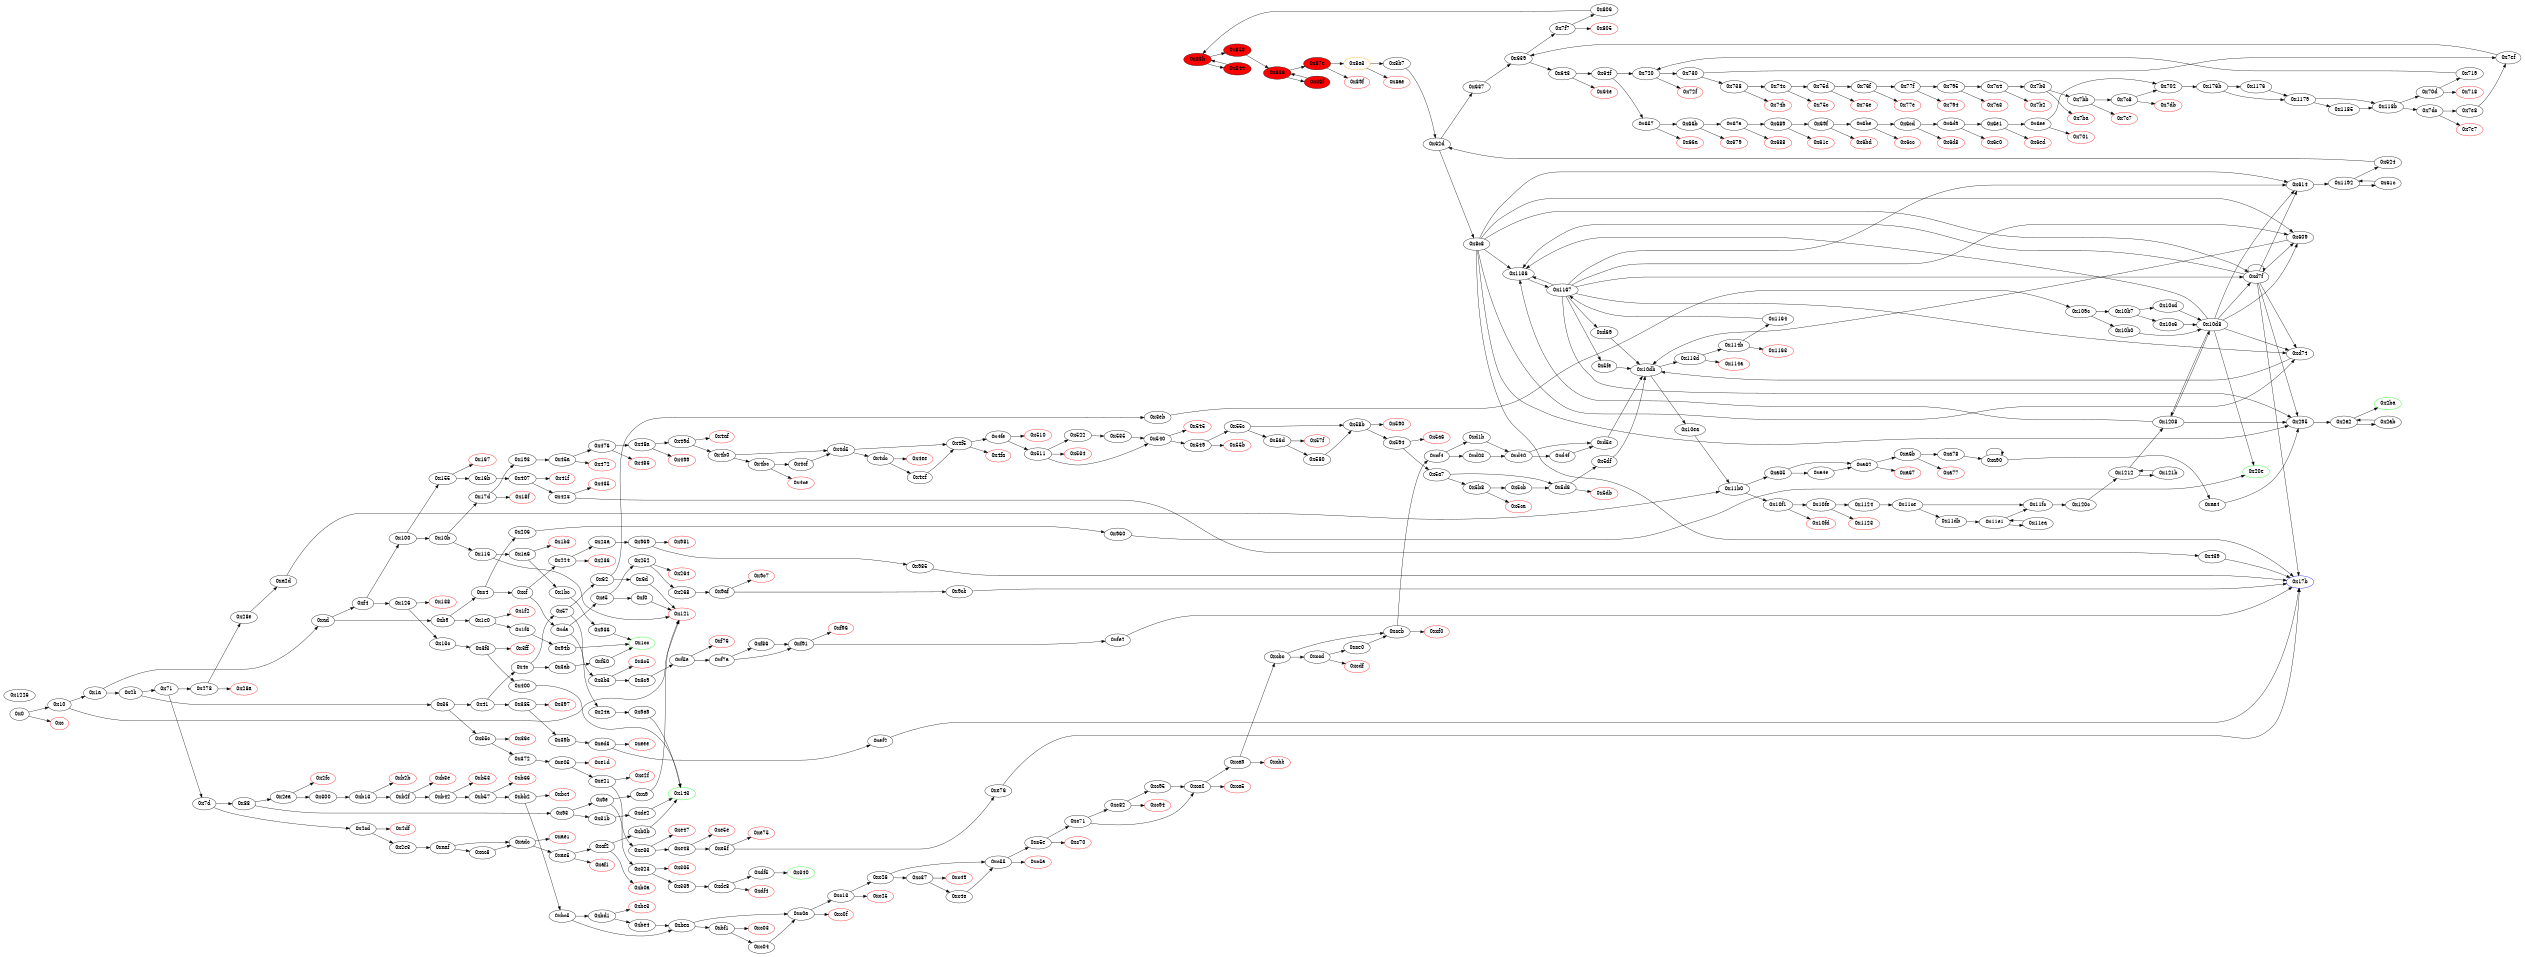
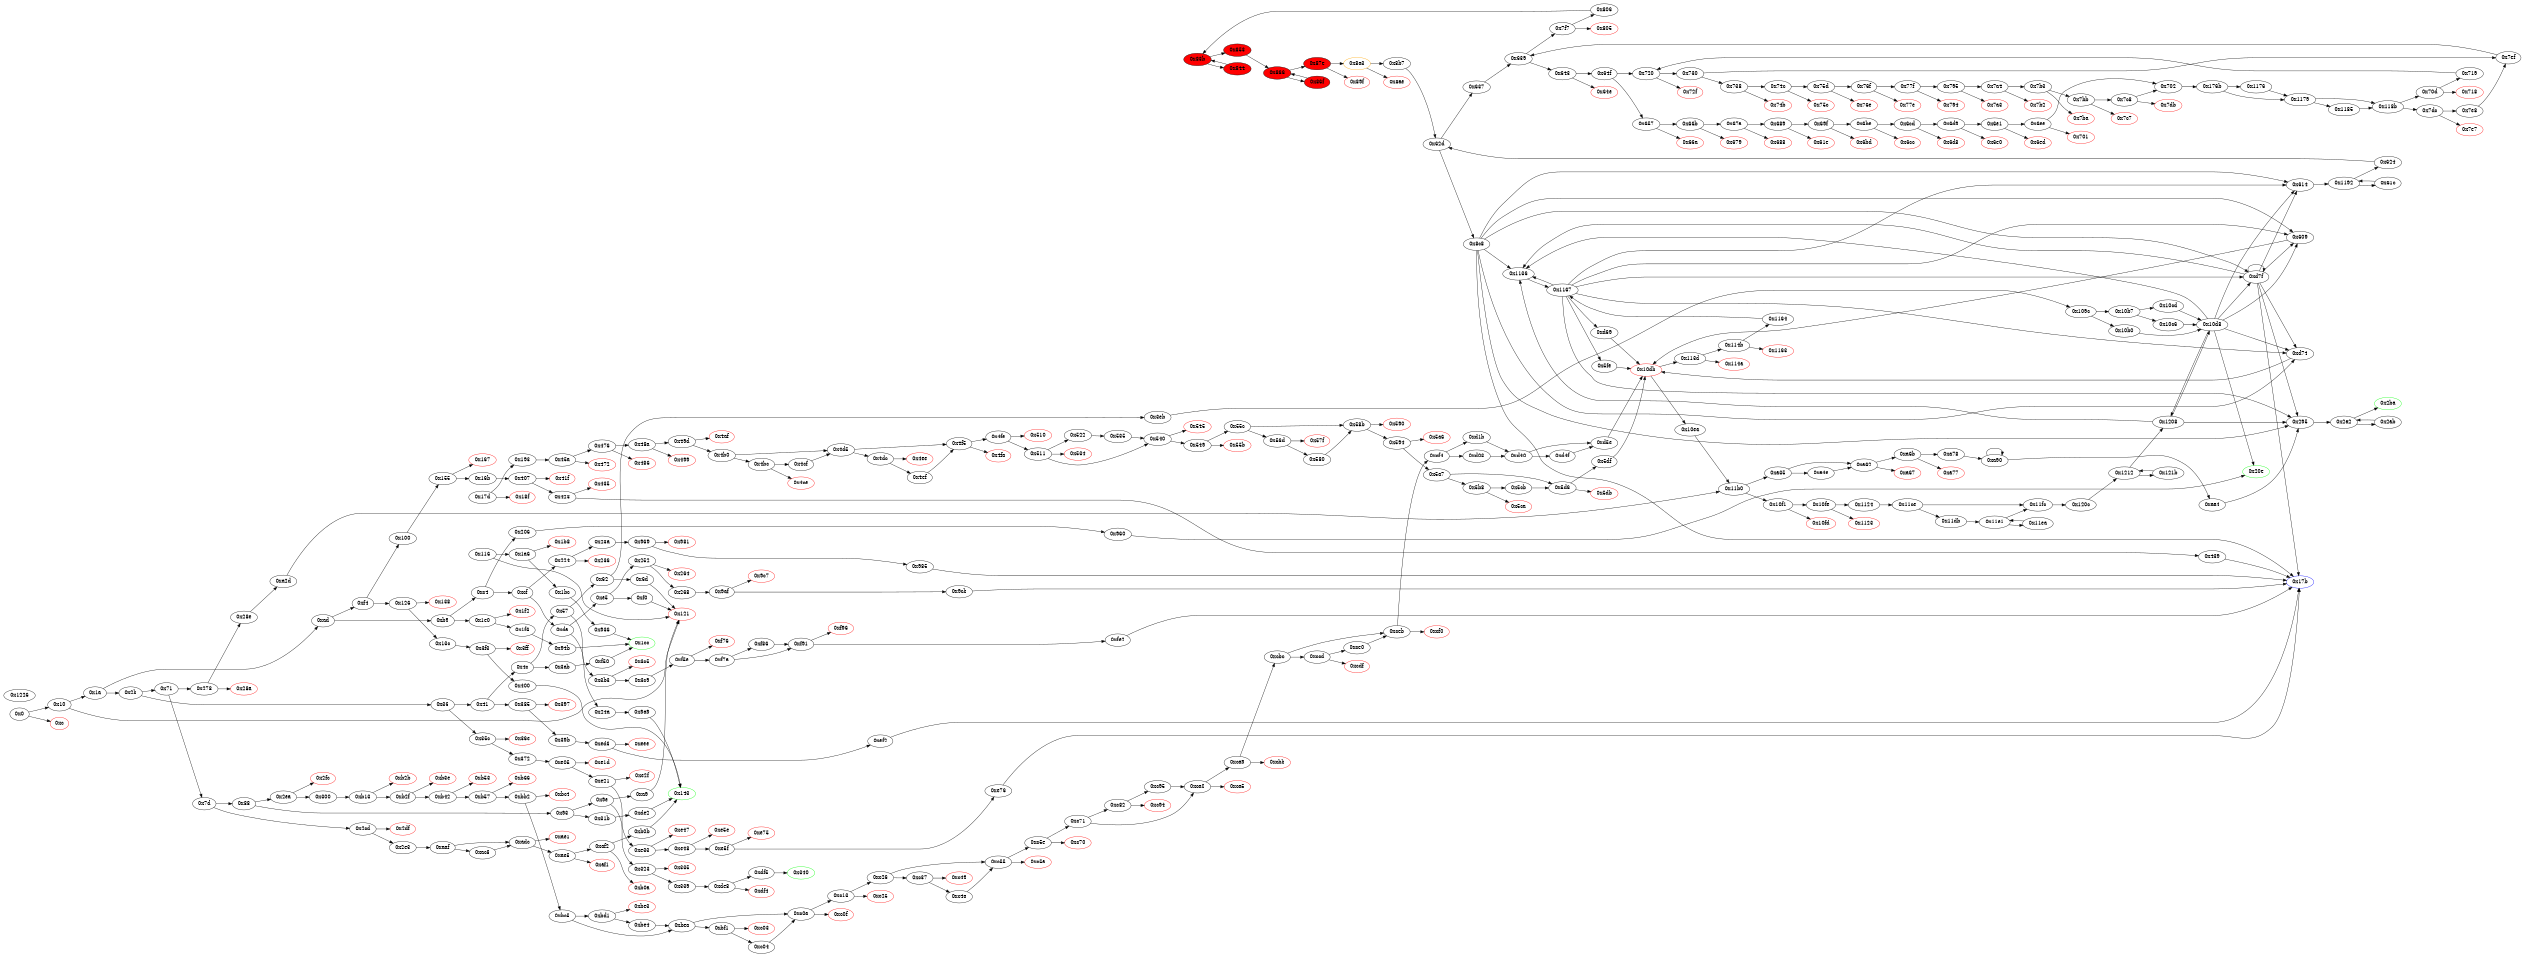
node "0x10db": color black -> red
node "0x10b": removed
